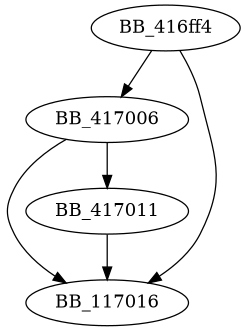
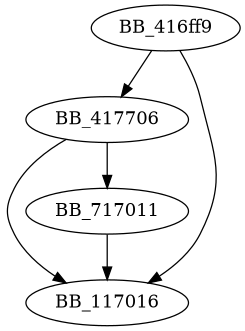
node "BB_416ff4": label "BB_416ff4" -> "BB_416ff9"
node "BB_417006": label "BB_417006" -> "BB_417706"
node "BB_417011": label "BB_417011" -> "BB_717011"
